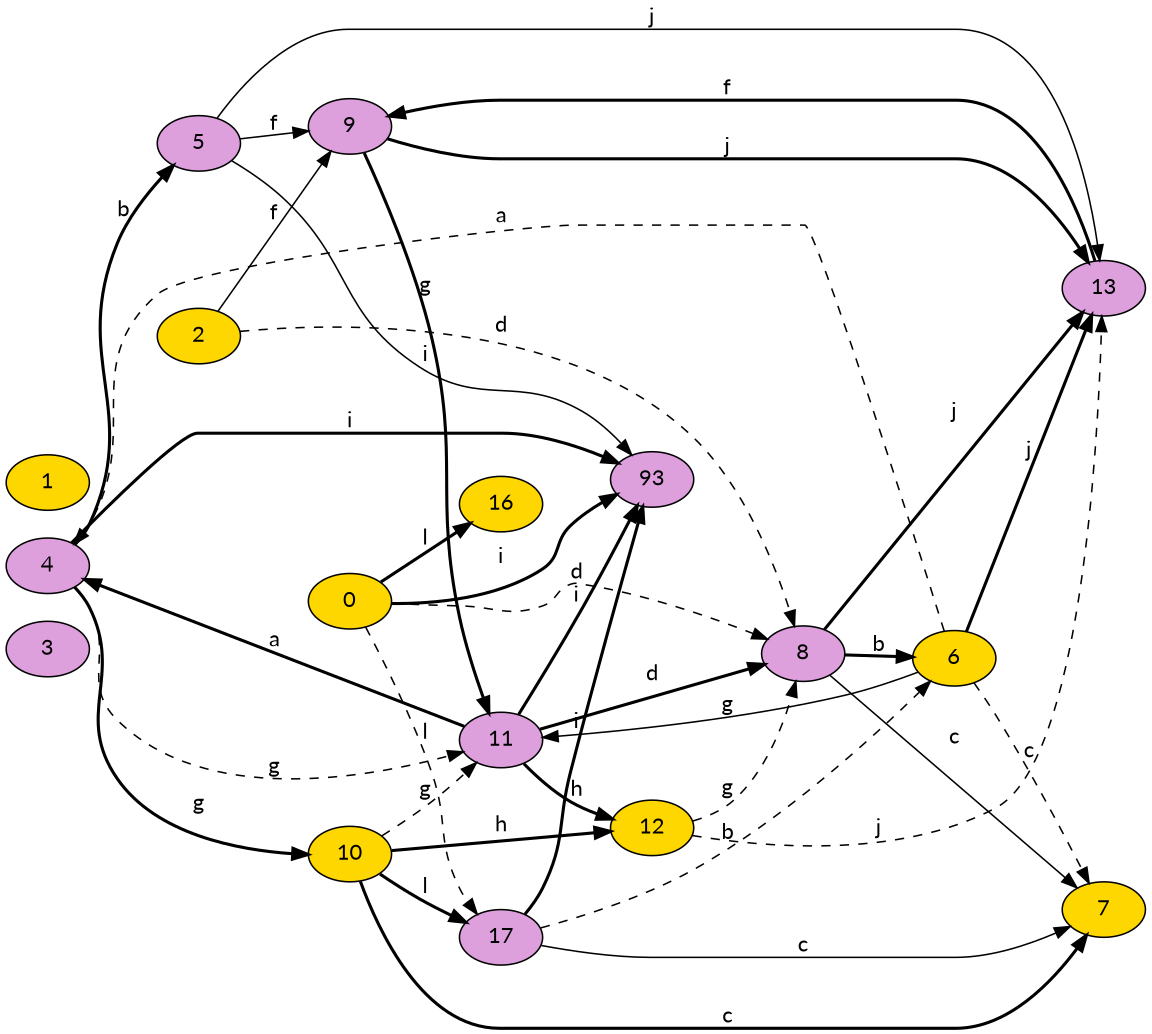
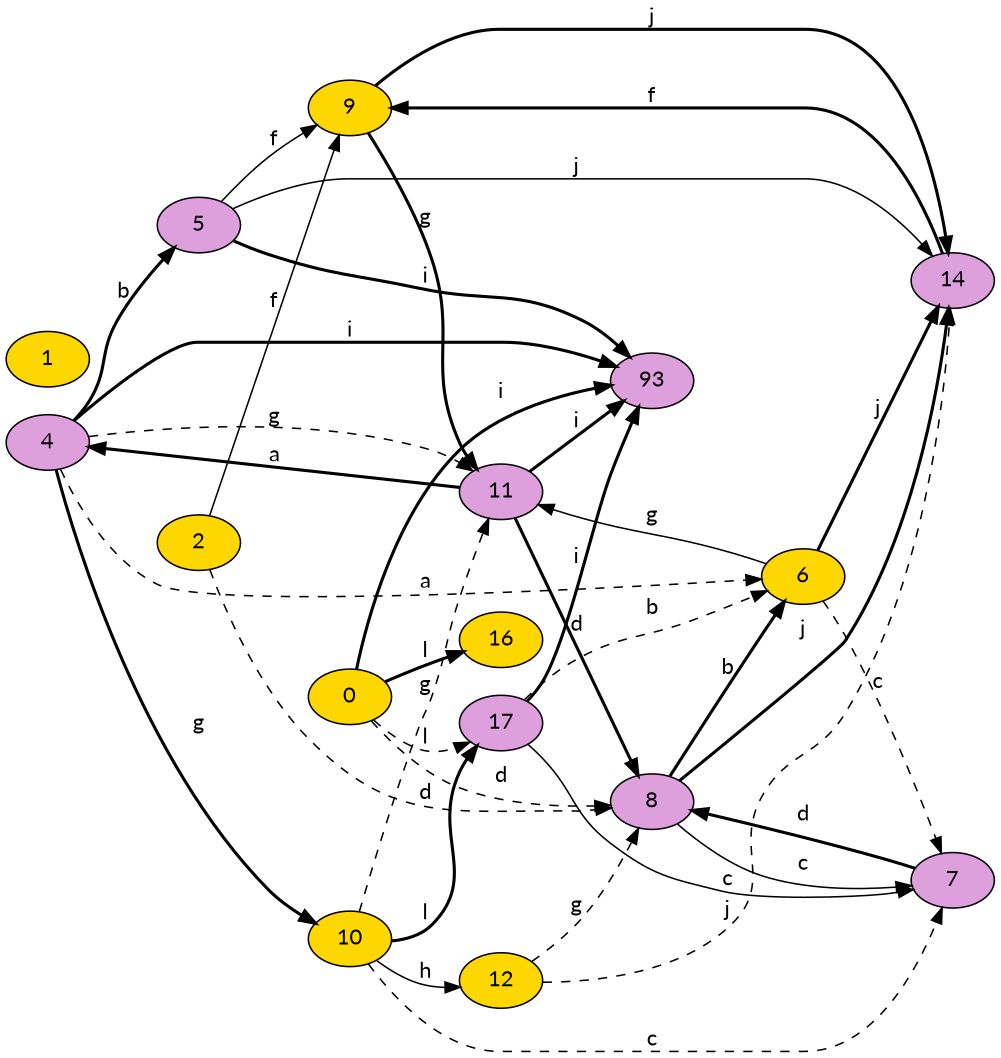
node "9": fillcolor plum -> gold
edge "6" -> "4": reversed
node "13": label "13" -> "14"
edge "5" -> "93": style solid -> bold
node "3": removed
edge "11" -> "12": removed, label "h"
edge "7" -> "8": added, label "d"
edge "10" -> "12": style bold -> solid
node "7": fillcolor gold -> plum
edge "10" -> "7": style bold -> dashed
